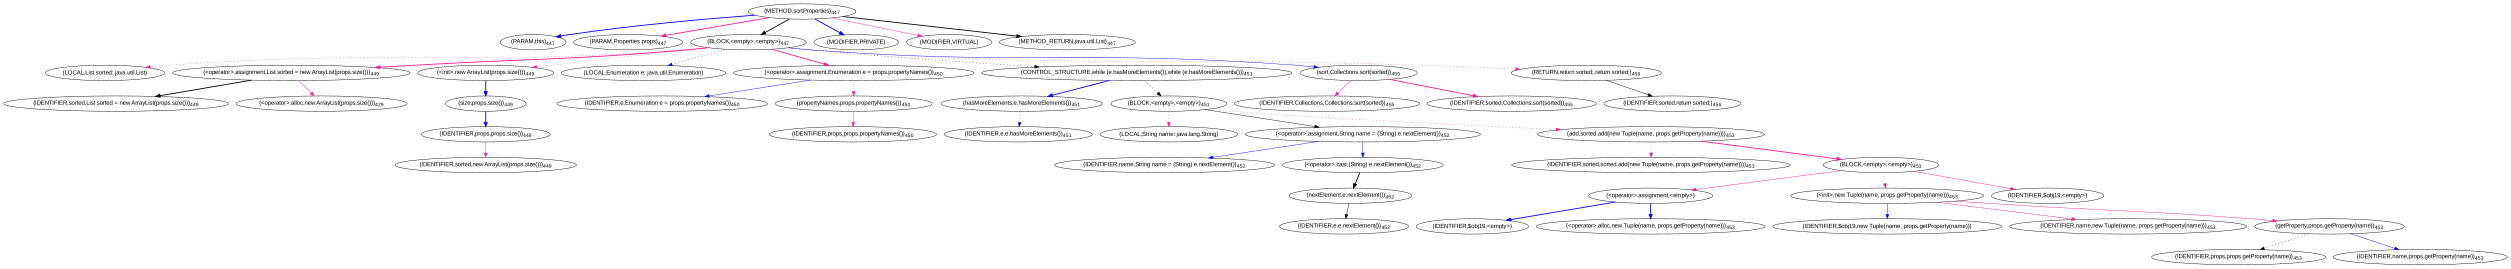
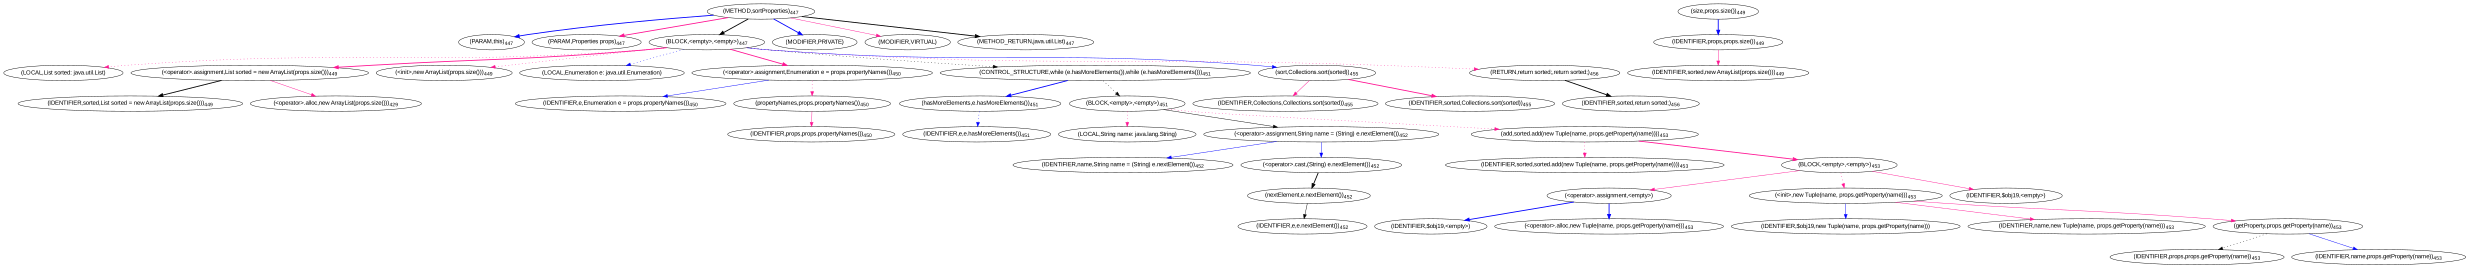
edge "(<init>,new ArrayList(props.size()))" -> "(size,props.size())": removed
edge "(RETURN,return sorted;,return sorted;)" -> "(IDENTIFIER,sorted,return sorted;)": style solid -> bold
